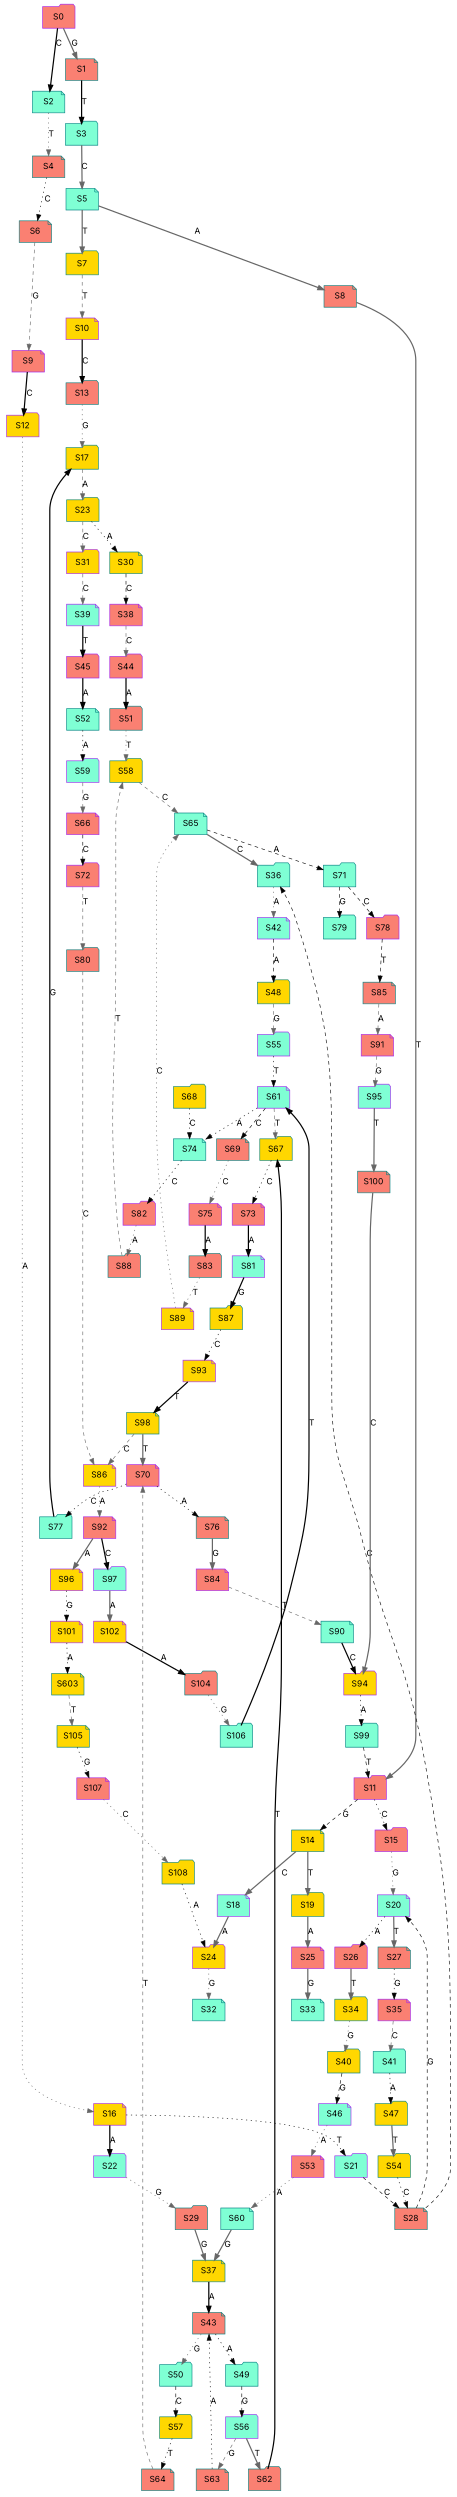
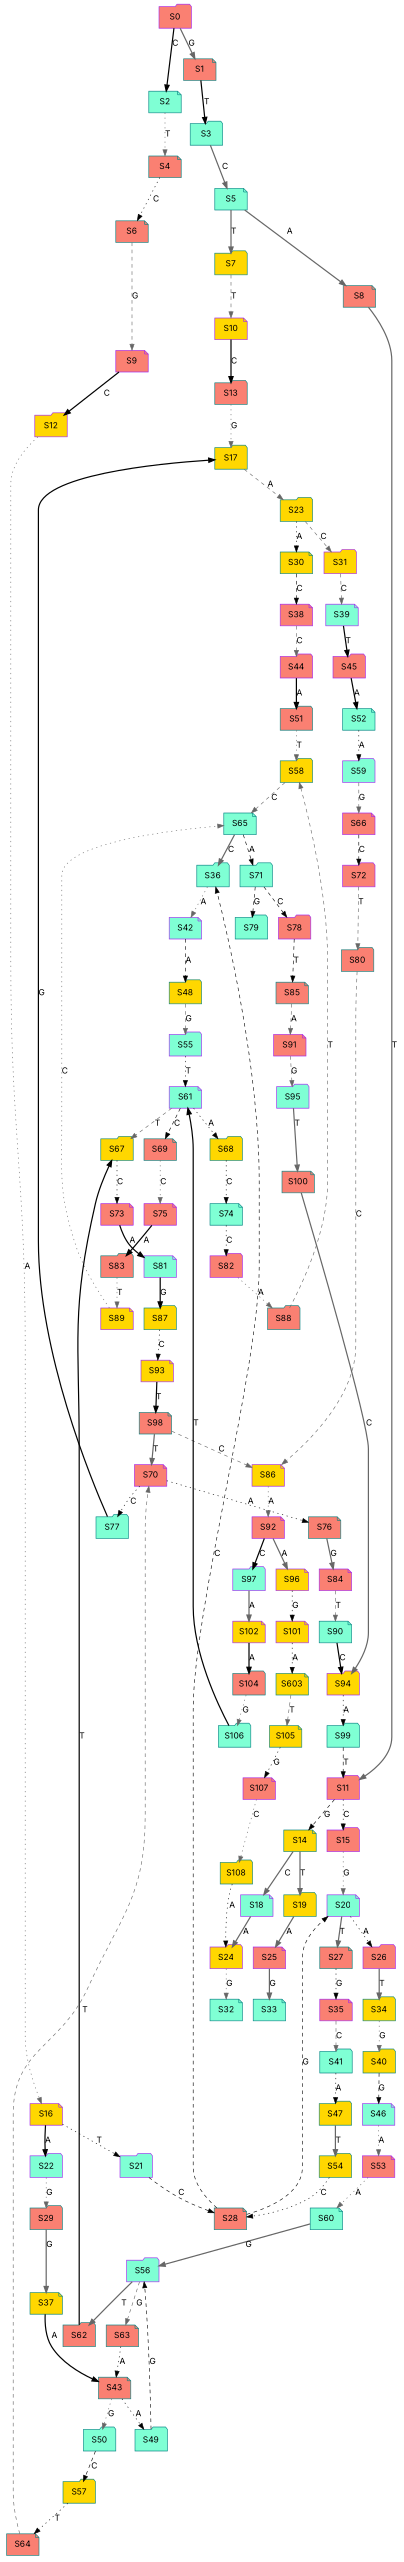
edge "S61" -> "S74": now "S61" -> "S68"
node "S98": fillcolor gold -> salmon
edge "S60" -> "S37": now "S60" -> "S56"
